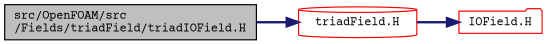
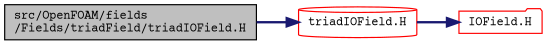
node "src/OpenFOAM/src /Fields/triadField/triadIOField.H": label "src/OpenFOAM/src /Fields/triadField/triadIOField.H" -> "src/OpenFOAM/fields /Fields/triadField/triadIOField.H"
node "triadField.H": label "triadField.H" -> "triadIOField.H"
